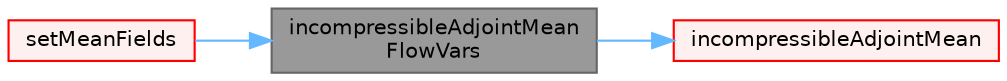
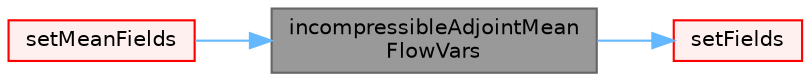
node "incompressibleAdjointMean": label "incompressibleAdjointMean" -> "setFields"
